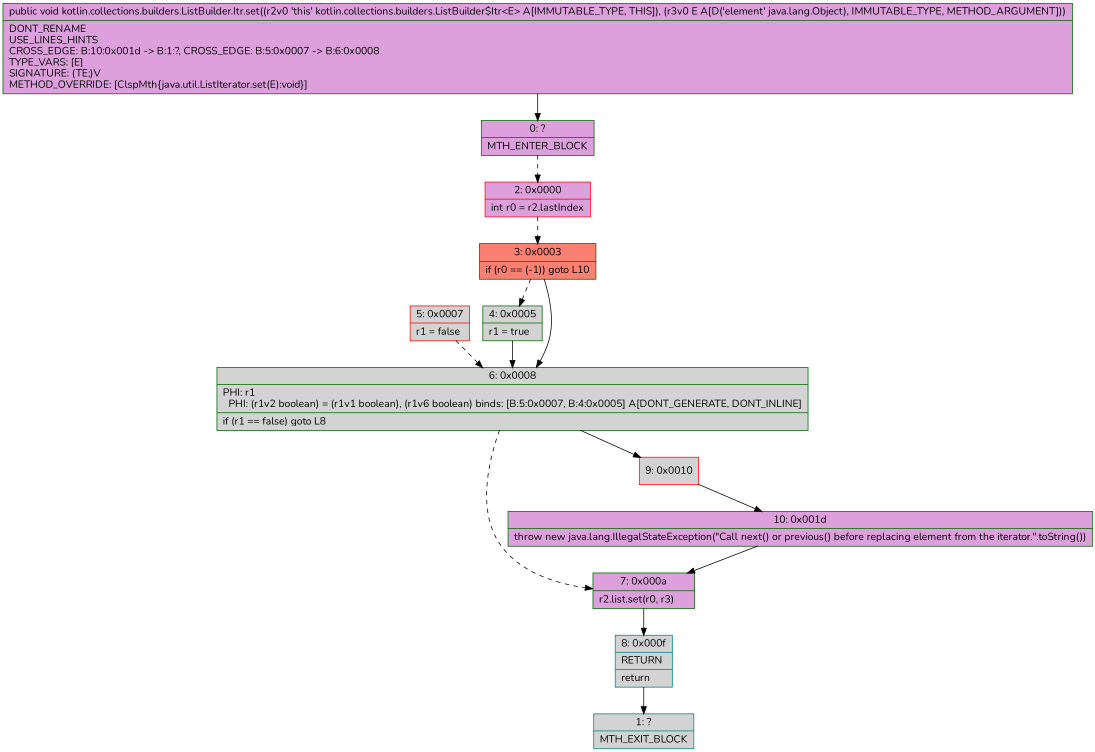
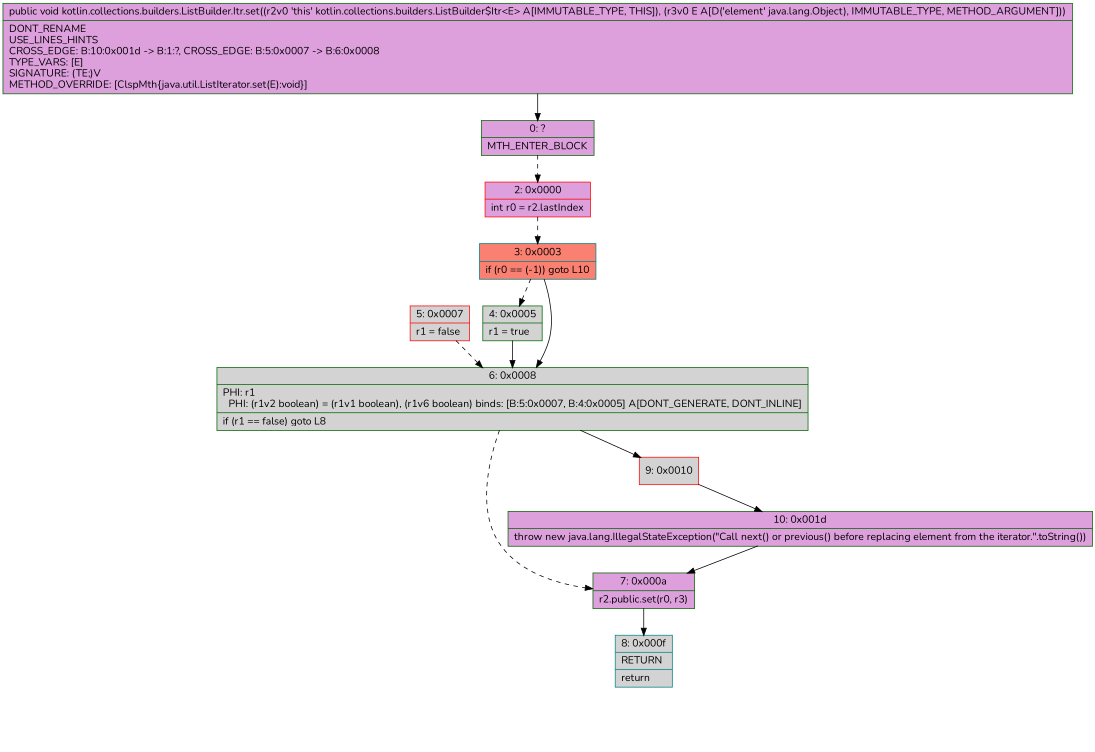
node "3: 0x0003": color darkgreen -> teal
node "7: 0x000a": text "r2.list.set(r0, r3)" -> "r2.public.set(r0, r3)"
node "1: ?": removed
